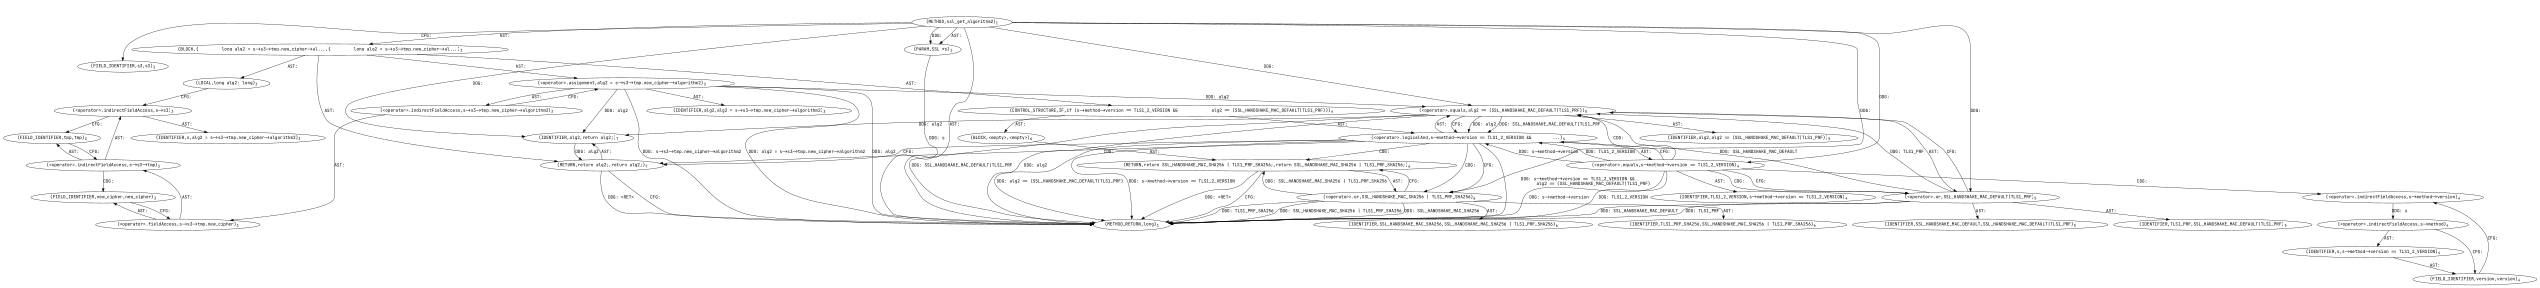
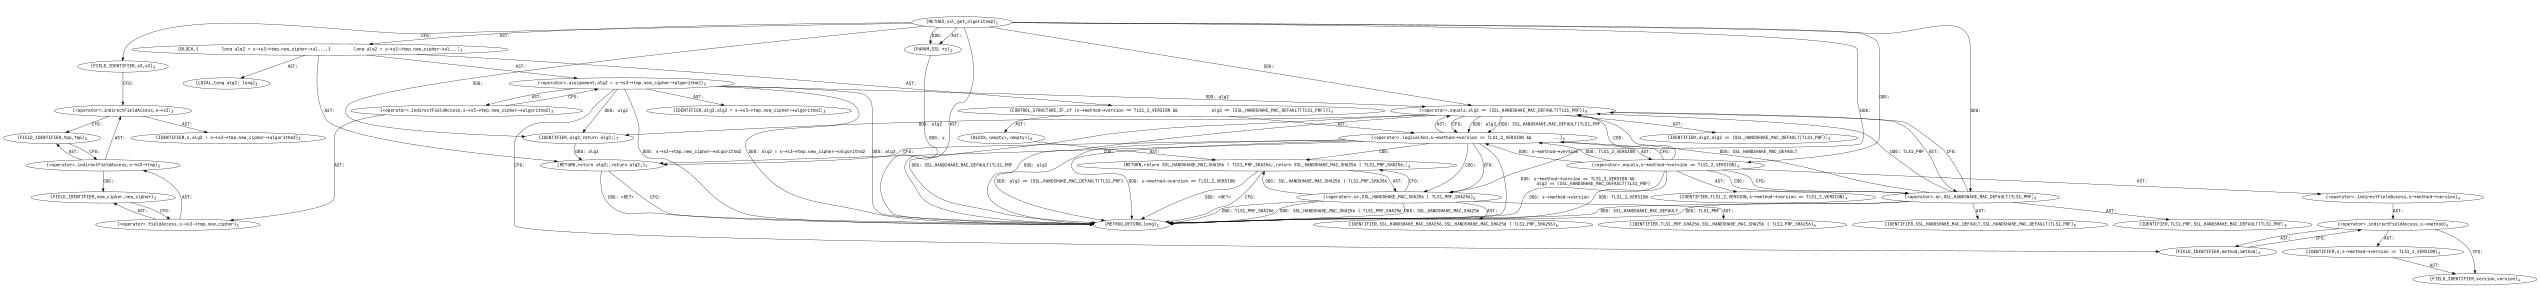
edge "(LOCAL,long alg2: long)" -> "(<operator>.indirectFieldAccess,s->s3)": now "(FIELD_IDENTIFIER,s3,s3)" -> "(<operator>.indirectFieldAccess,s->s3)"
edge "(RETURN,return alg2;,return alg2;)" -> "(IDENTIFIER,alg2,return alg2;)": removed, label "AST:"
edge "(<operator>.equals,s->method->version == TLS1_2_VERSION)" -> "(<operator>.indirectFieldAccess,s->method->version)": label "CDG: " -> "AST: "
edge "(<operator>.indirectFieldAccess,s->method->version)" -> "(<operator>.indirectFieldAccess,s->method)": label "DDG: s" -> "AST: "
edge "(FIELD_IDENTIFIER,version,version)" -> "(<operator>.indirectFieldAccess,s->method->version)": removed, label "CFG:"
node "(FIELD_IDENTIFIER,method,method)": added
